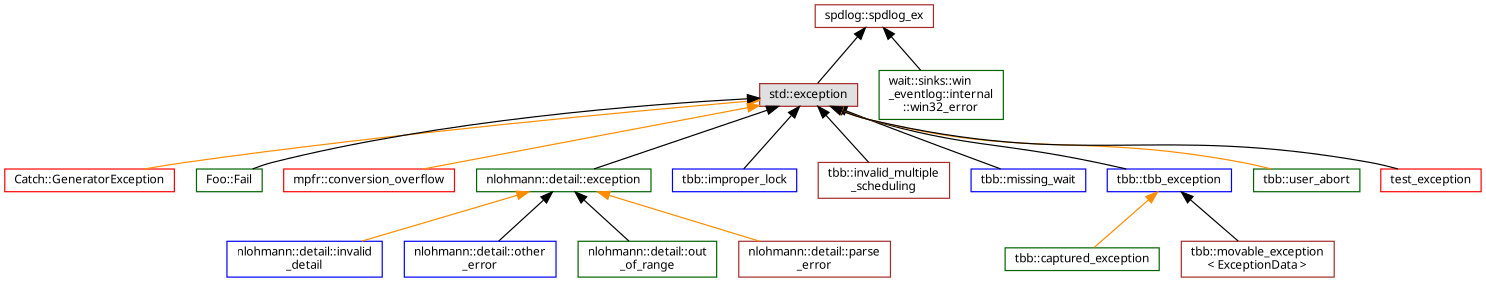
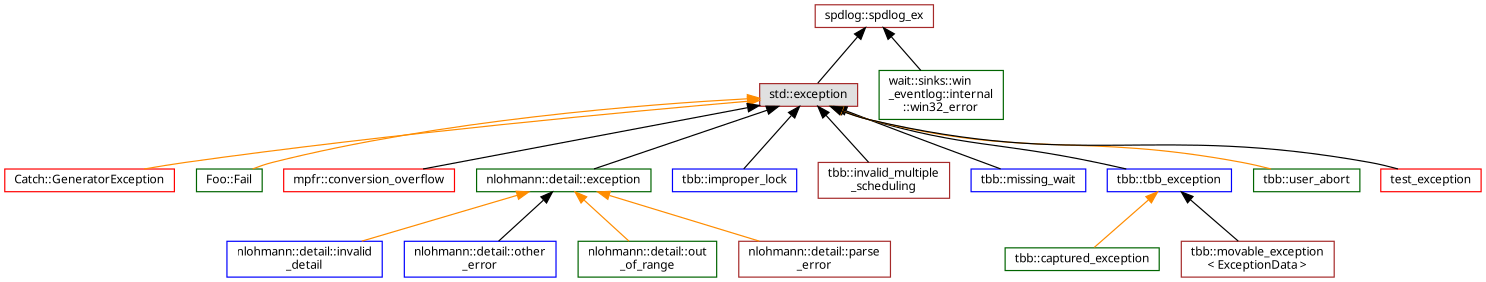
edge "Foo::Fail" -> "std::exception": color black -> darkorange
edge "mpfr::conversion_overflow" -> "std::exception": color darkorange -> black
edge "nlohmann::detail::out _of_range" -> "nlohmann::detail::exception": color black -> darkorange
